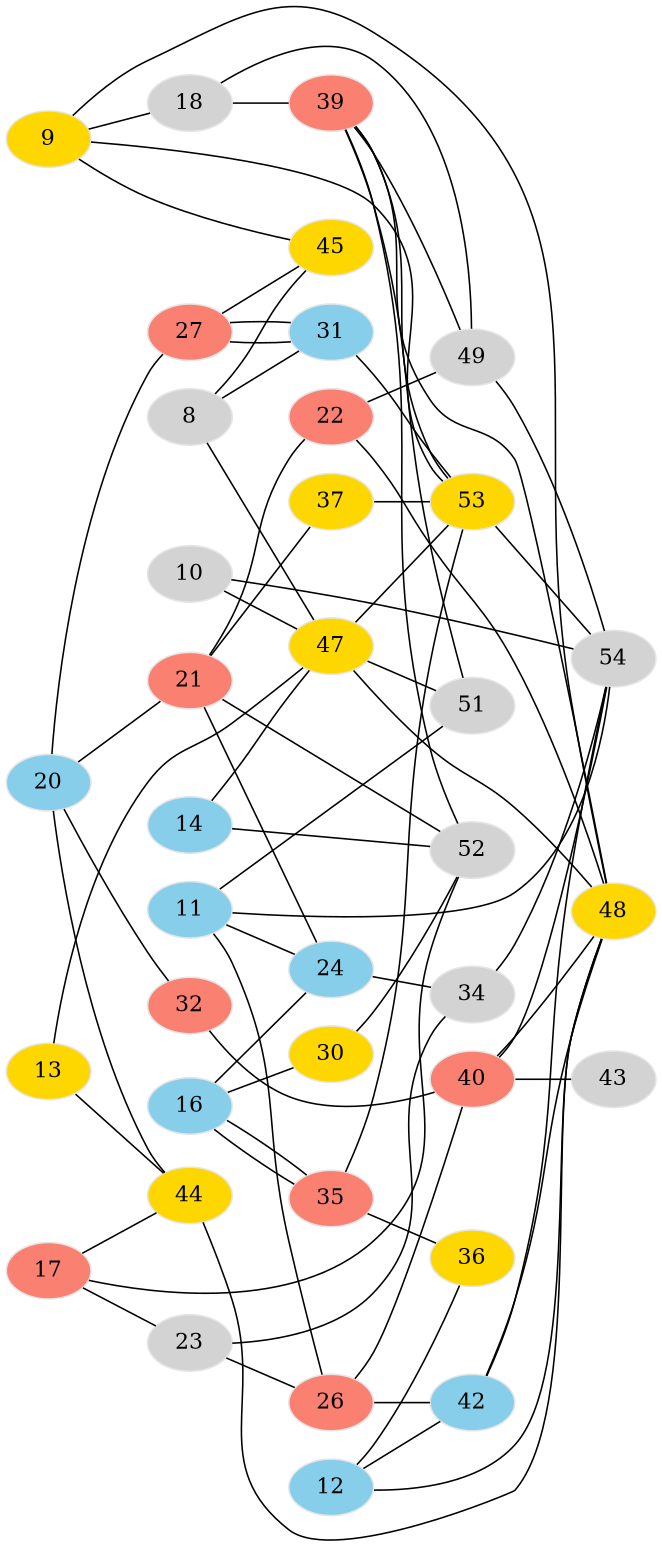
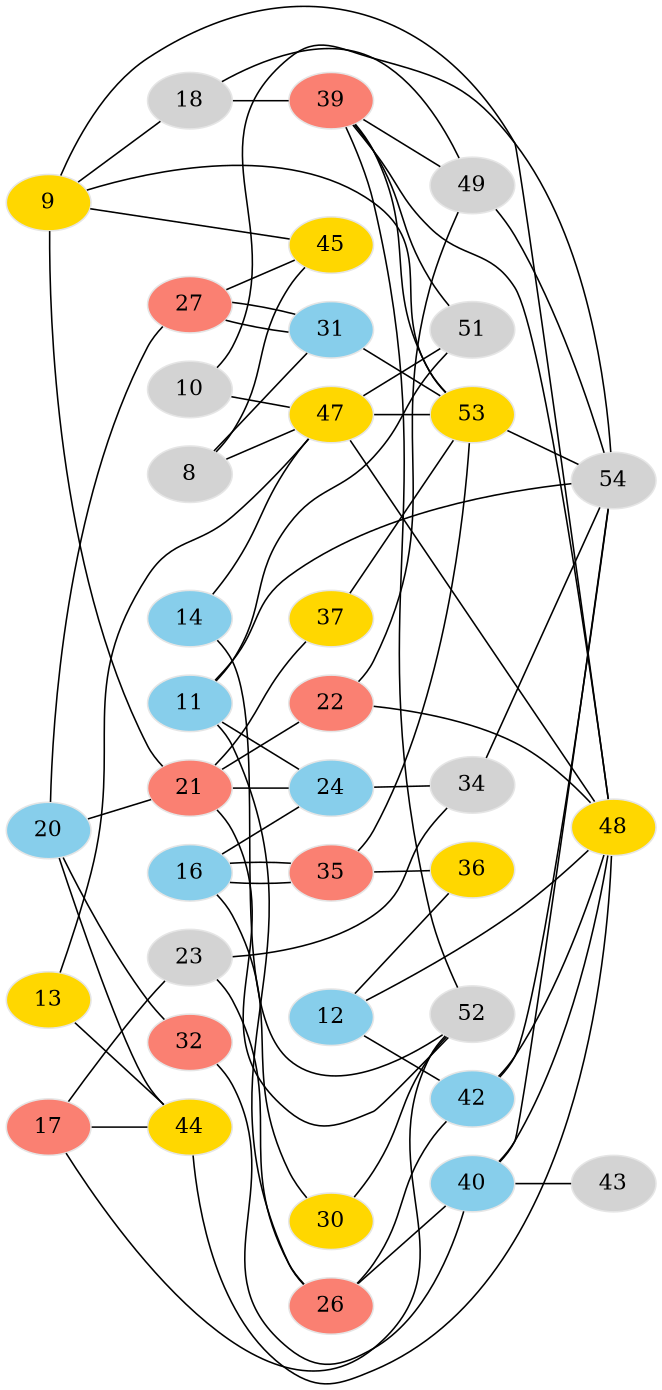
edge "9" -- "21": added
node "40": fillcolor salmon -> skyblue
